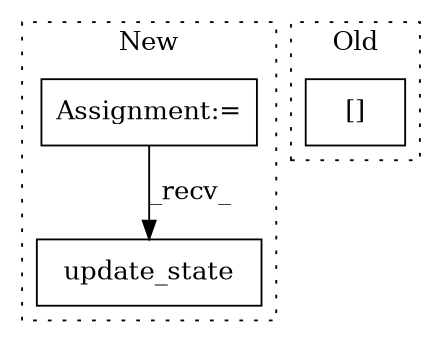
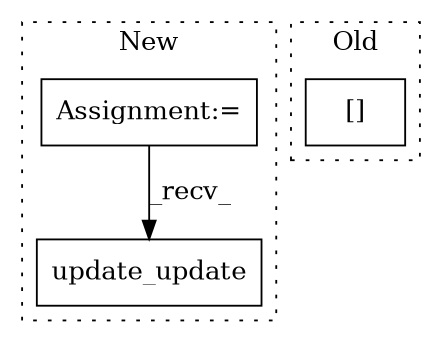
node "update_state": label "update_state" -> "update_update"
